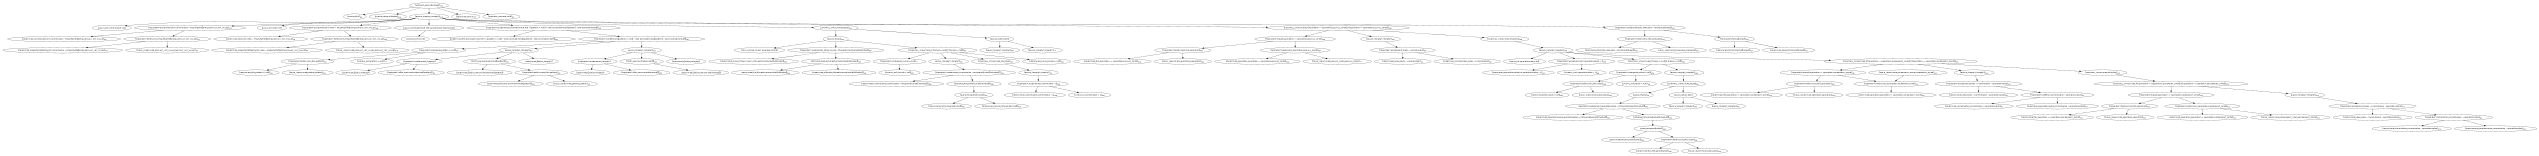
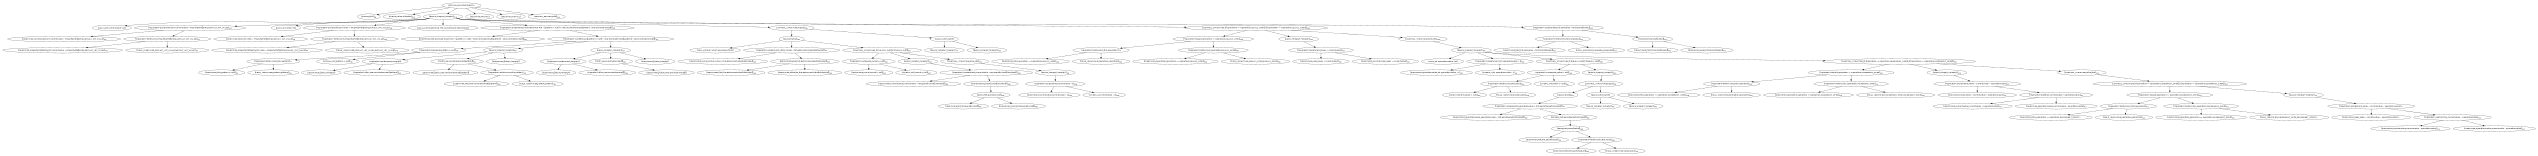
edge "(LOCAL,DecimalFormat fmt: java.text.DecimalFormat)" -> "(MODIFIER,PRIVATE)": now "(METHOD,executeInteger)" -> "(MODIFIER,PRIVATE)"
edge "(CONTROL_STRUCTURE,if (curval != null),if (curval != null))" -> "(IDENTIFIER,curval,curval != null)": now "(<operator>.notEquals,curval != null)" -> "(IDENTIFIER,curval,curval != null)"
edge "(FIELD_IDENTIFIER,INCREMENT_OPER,INCREMENT_OPER)" -> "(<operator>.fieldAccess,Operation.INCREMENT_OPER)": reversed
